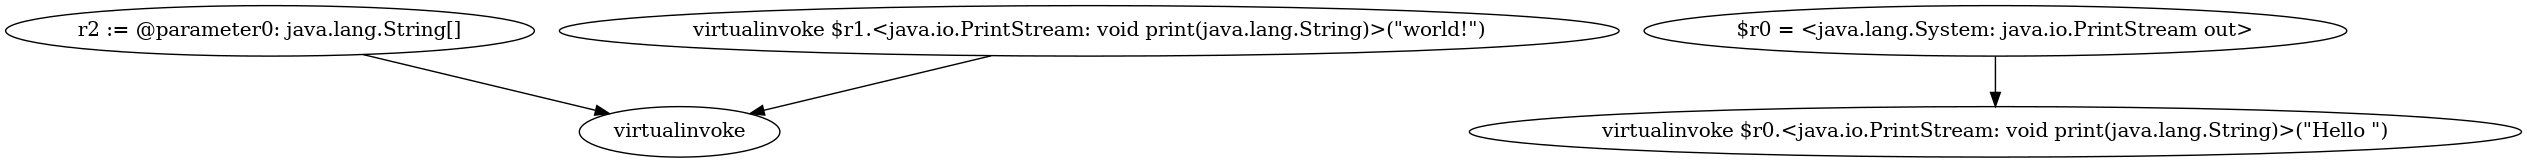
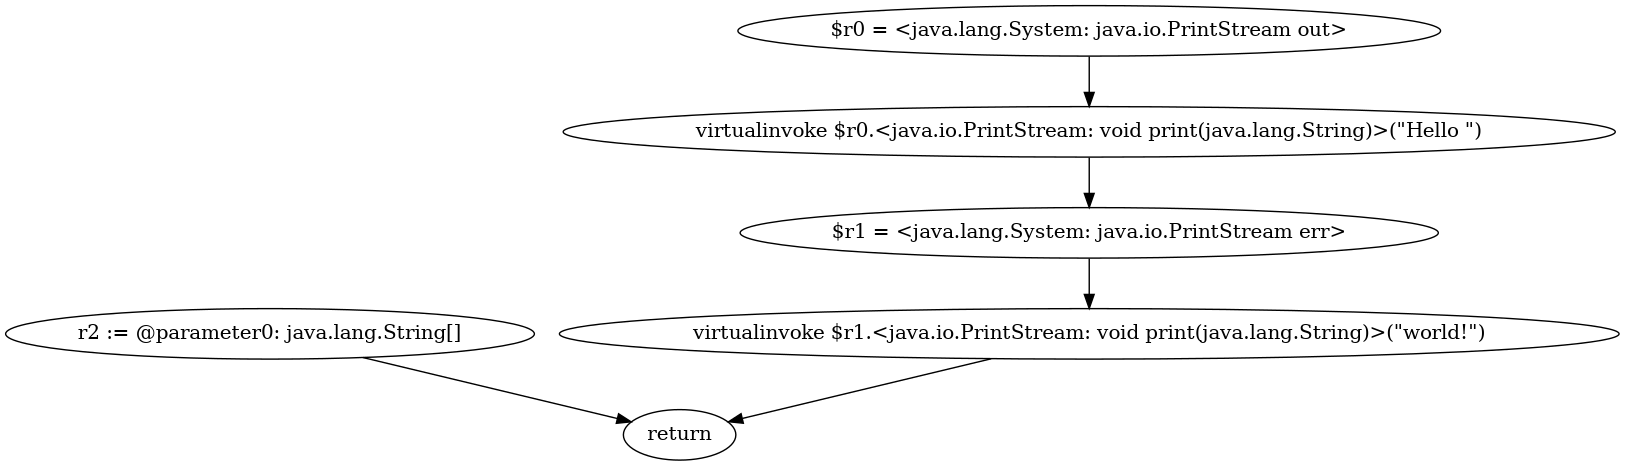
node "virtualinvoke": label "virtualinvoke" -> "return"
node "$r1 = <java.lang.System: java.io.PrintStream err>": added
